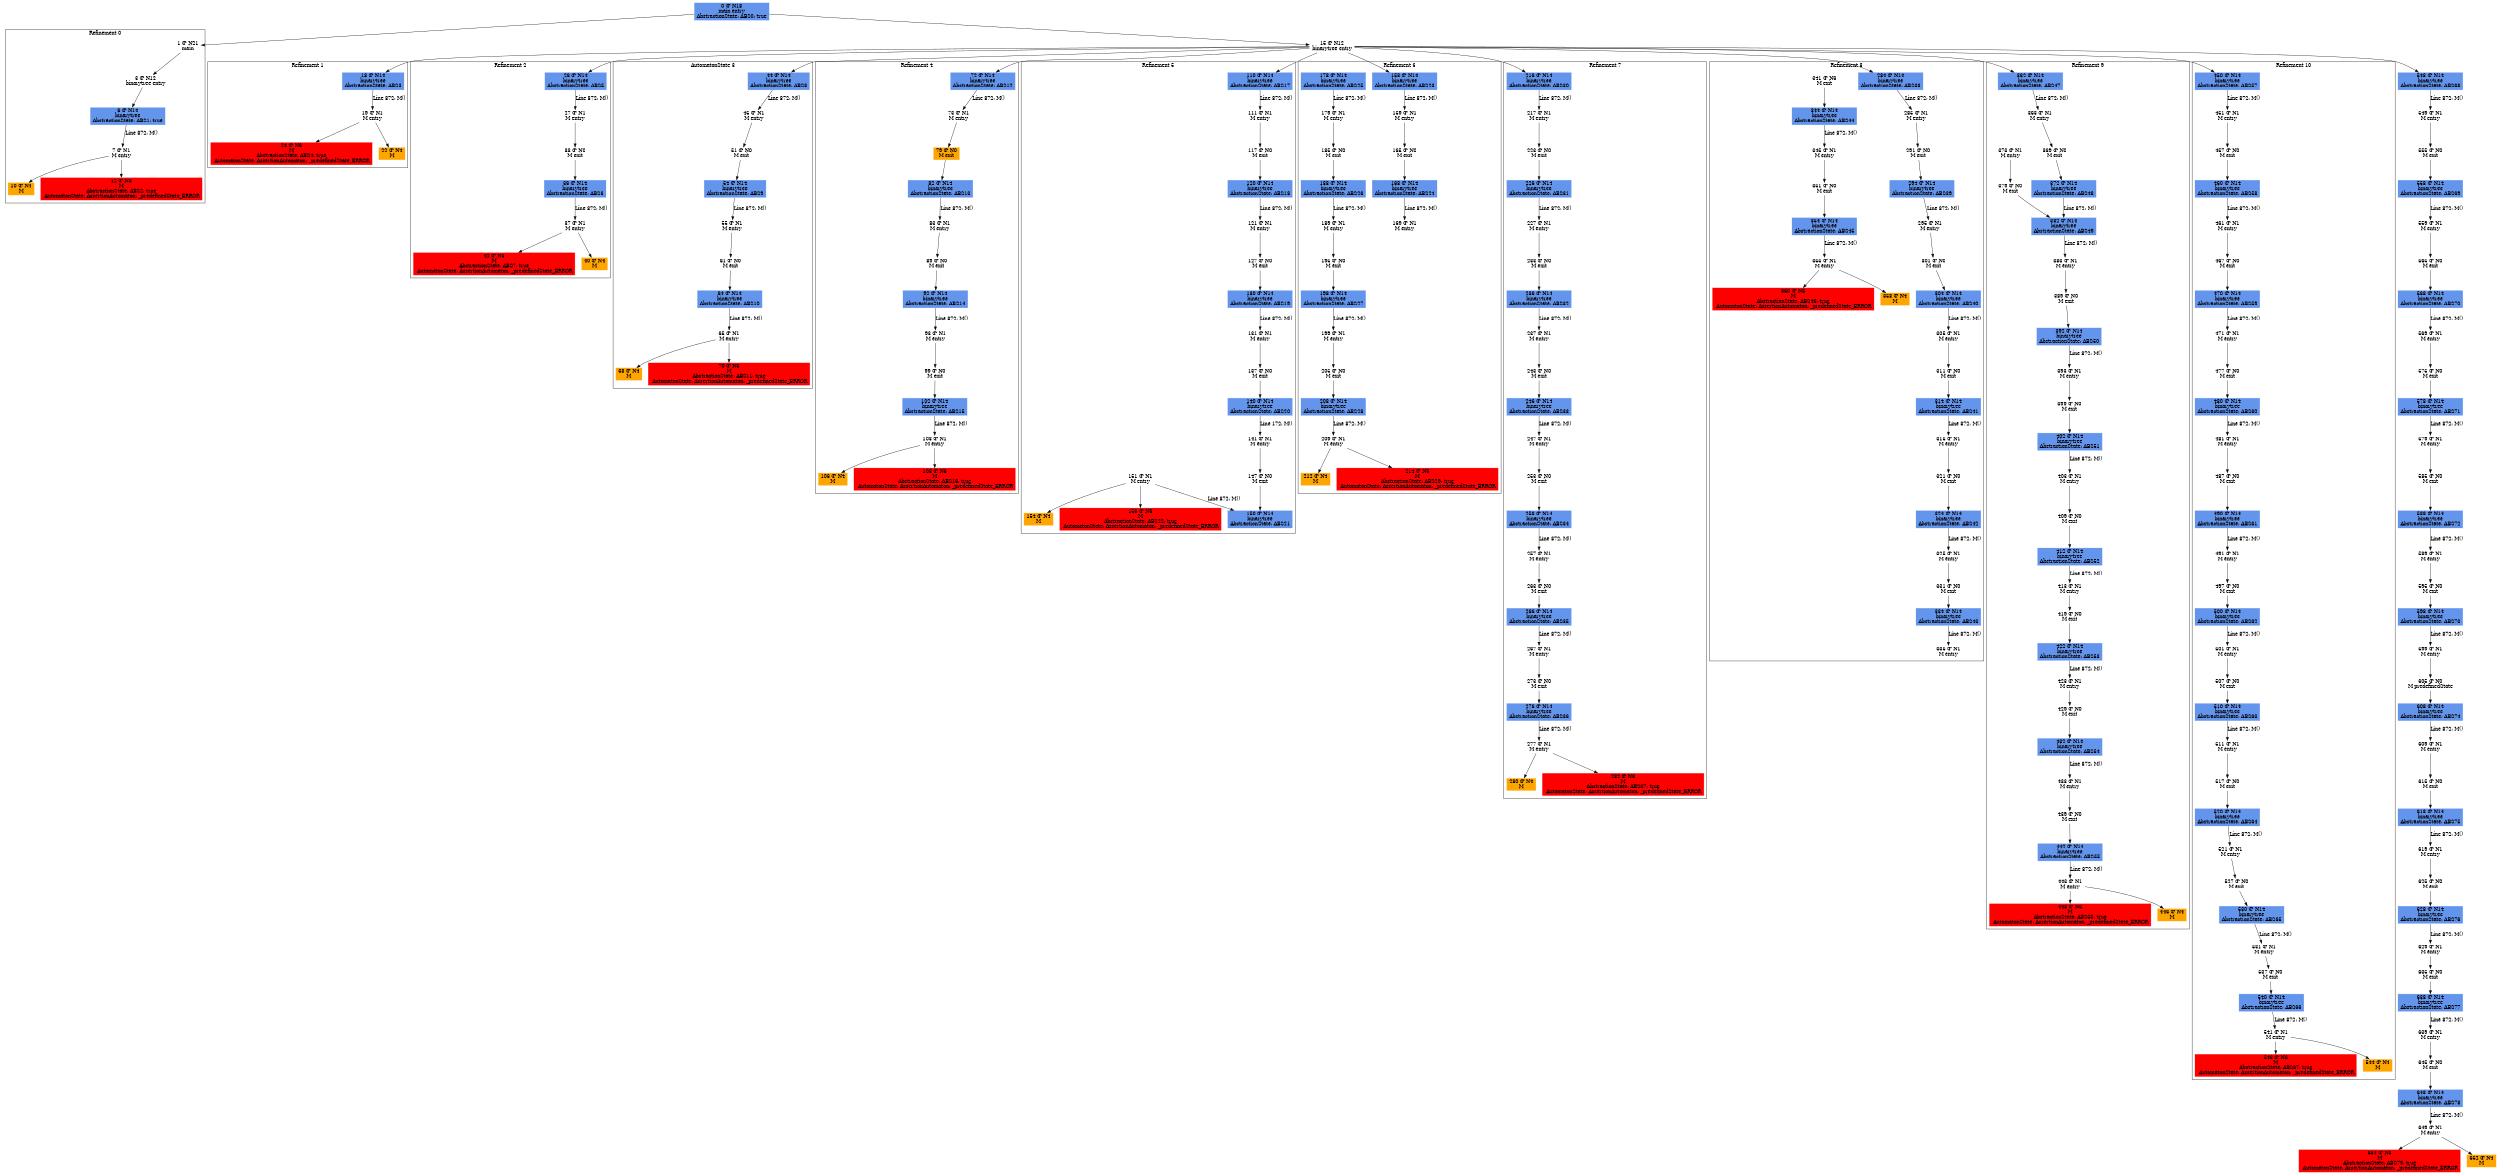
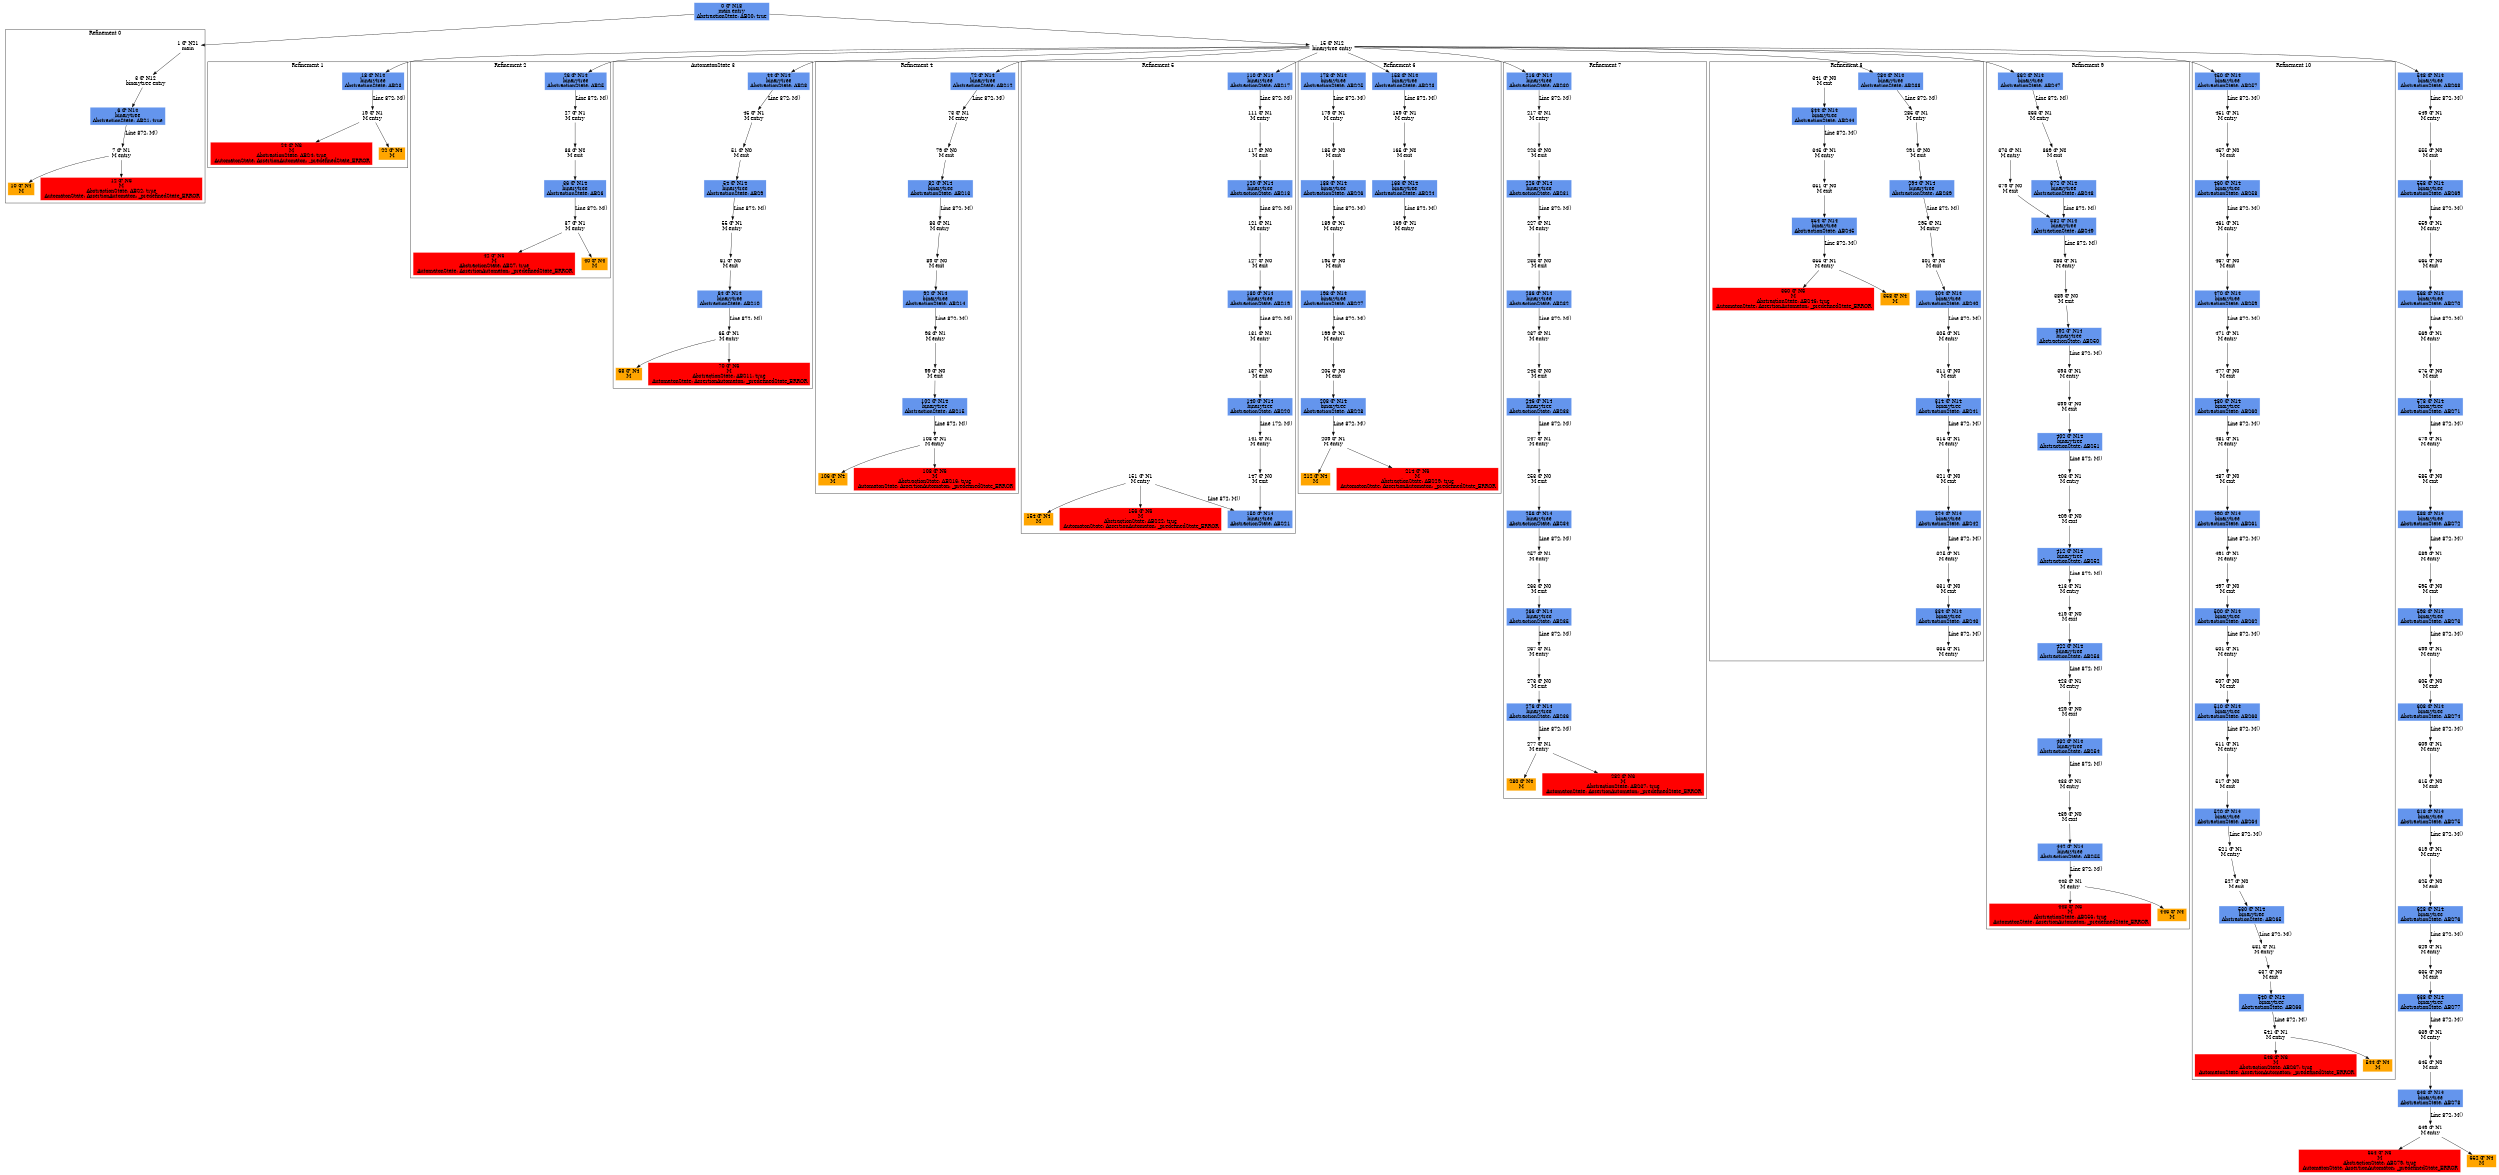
node "341 @ N6 M exit": label "341 @ N6 M exit" -> "341 @ N0 M exit"
node "79 @ N0 M exit": fillcolor orange -> white
node "605 @ N0 M predefinedState": label "605 @ N0 M predefinedState" -> "605 @ N0 M exit"
